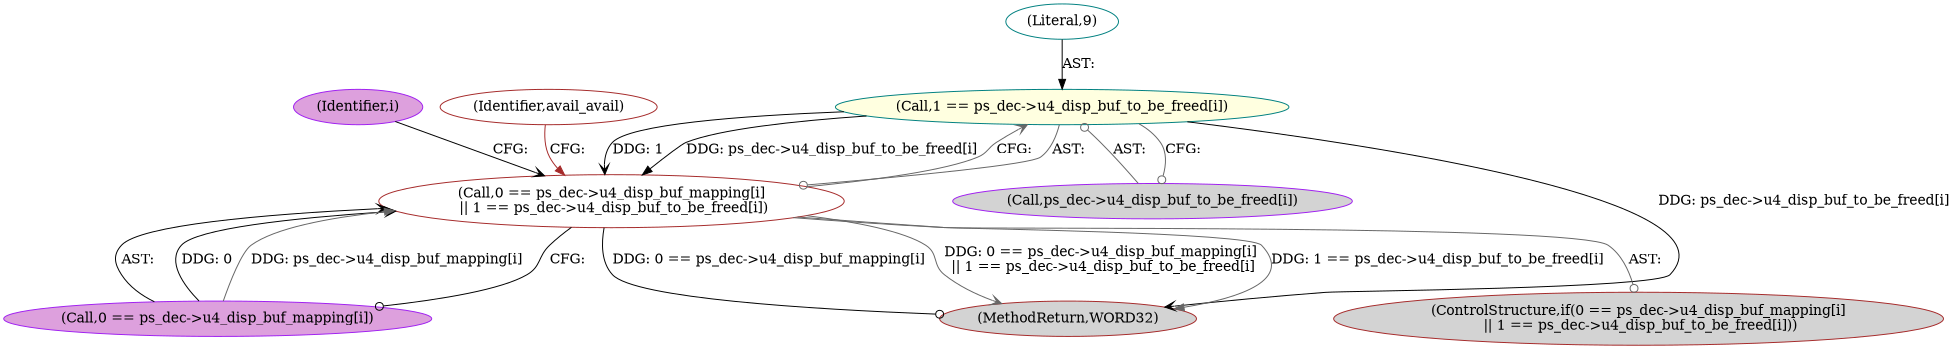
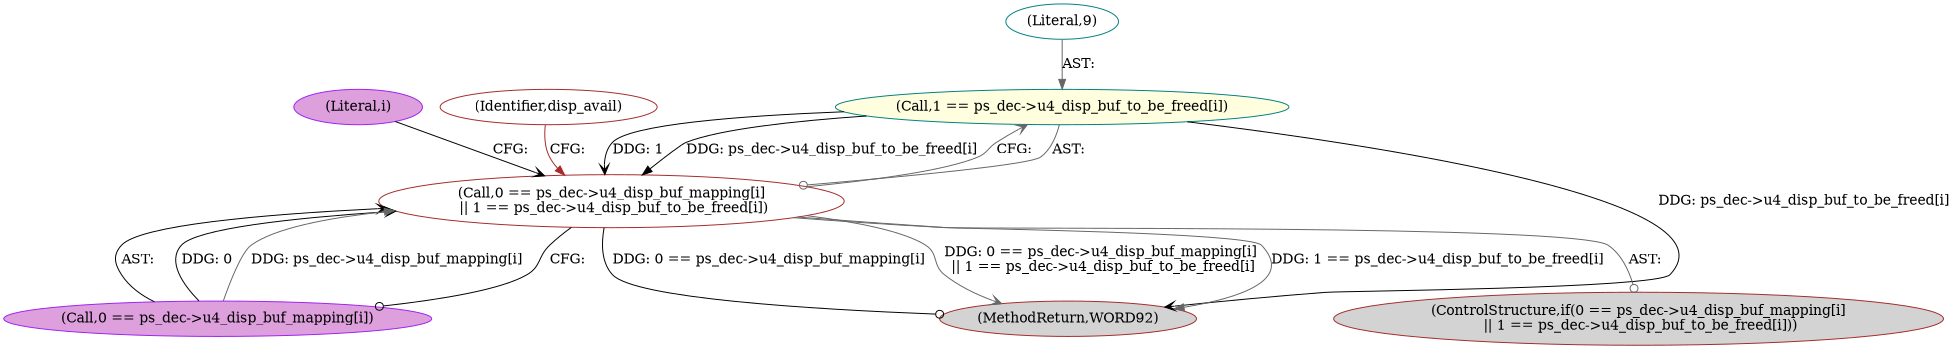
edge "(Literal,9)" -> "(Call,1 == ps_dec->u4_disp_buf_to_be_freed[i])": color black -> gray40
node "(Identifier,i)": label "(Identifier,i)" -> "(Literal,i)"
node "(Identifier,avail_avail)": label "(Identifier,avail_avail)" -> "(Identifier,disp_avail)"
node "(Call,ps_dec->u4_disp_buf_to_be_freed[i])": removed
node "(MethodReturn,WORD32)": label "(MethodReturn,WORD32)" -> "(MethodReturn,WORD92)"
